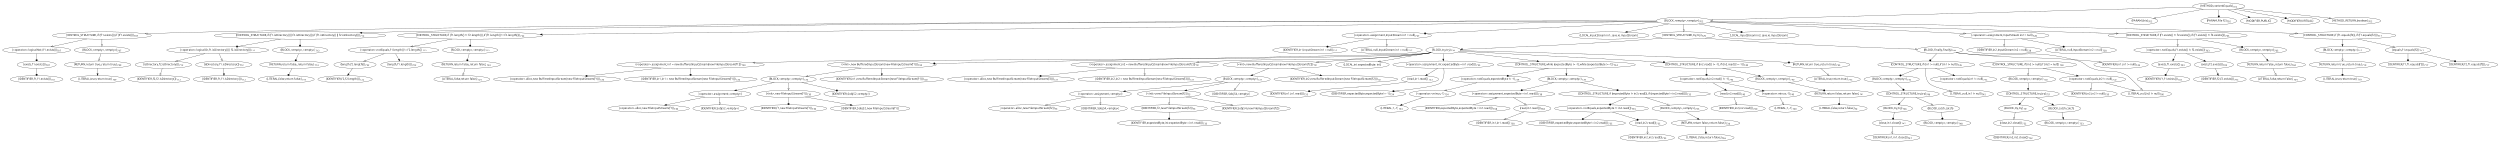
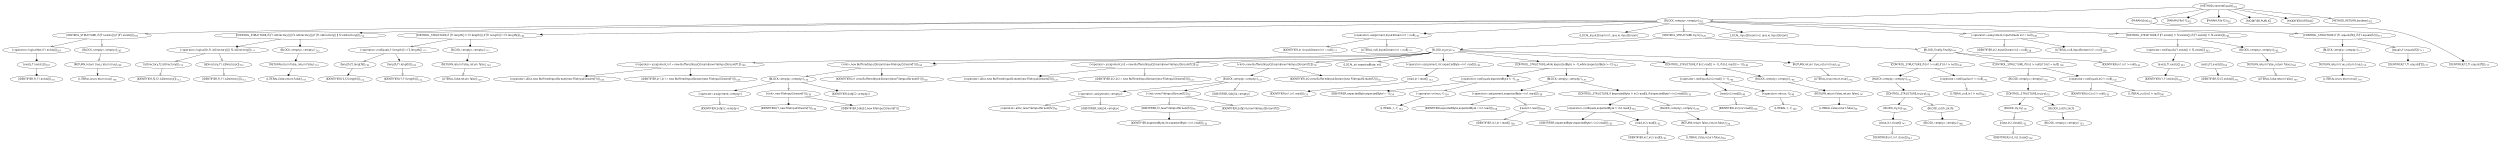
edge "(METHOD,contentEquals)" -> "(MODIFIER,PUBLIC)": arrowhead normal -> dot
node "(PARAM,File f1)": added
edge "(<operator>.assignment,InputStream in1 = null)" -> "(IDENTIFIER,in1,InputStream in1 = null)": arrowhead dot -> onormal
edge "(BLOCK,finally,finally)" -> "(LITERAL,null,in2 != null)": now "(BLOCK,finally,finally)" -> "(CONTROL_STRUCTURE,if (in2 != null),if (in2 != null))"
edge "(<operator>.notEquals,f1.exists() != f2.exists())" -> "(exists,f2.exists())": removed
edge "(equals,f1.equals(f2))" -> "(IDENTIFIER,f2,f1.equals(f2))": now "(PARAM,this)" -> "(IDENTIFIER,f2,f1.equals(f2))"
edge "(isDirectory,f1.isDirectory())" -> "(IDENTIFIER,f1,f1.isDirectory())": arrowhead normal -> onormal
node "(IDENTIFIER,f1,f1.length())": added
edge "(CONTROL_STRUCTURE,if (in1 != null),if (in1 != null))" -> "(LITERAL,null,in1 != null)": now "(<operator>.notEquals,in1 != null)" -> "(LITERAL,null,in1 != null)"
edge "(<operator>.assignment,int expectedByte = in1.read())" -> "(IDENTIFIER,expectedByte,expectedByte != -1)": now "(<operator>.notEquals,expectedByte != -1)" -> "(IDENTIFIER,expectedByte,expectedByte != -1)"
edge "(IDENTIFIER,expectedByte,expectedByte = in1.read())" -> "(<operator>.assignment,expectedByte = in1.read())": reversed
node "(<operator>.alloc,new FileInputStream(f1))": removed
